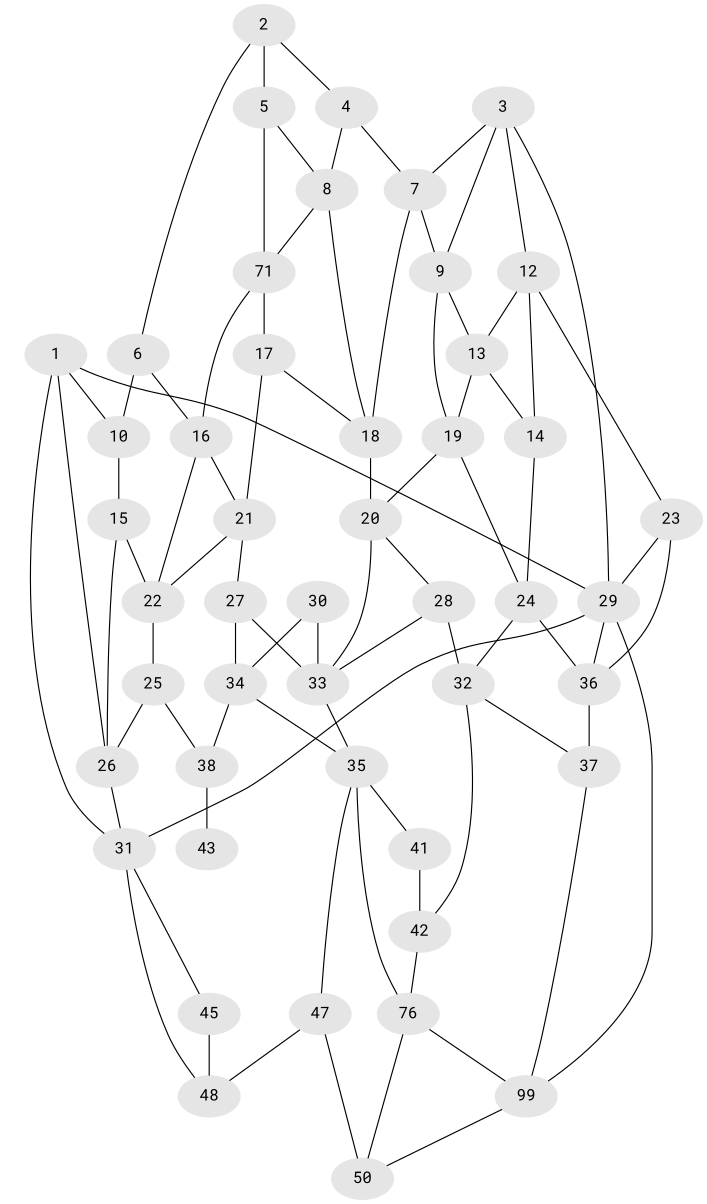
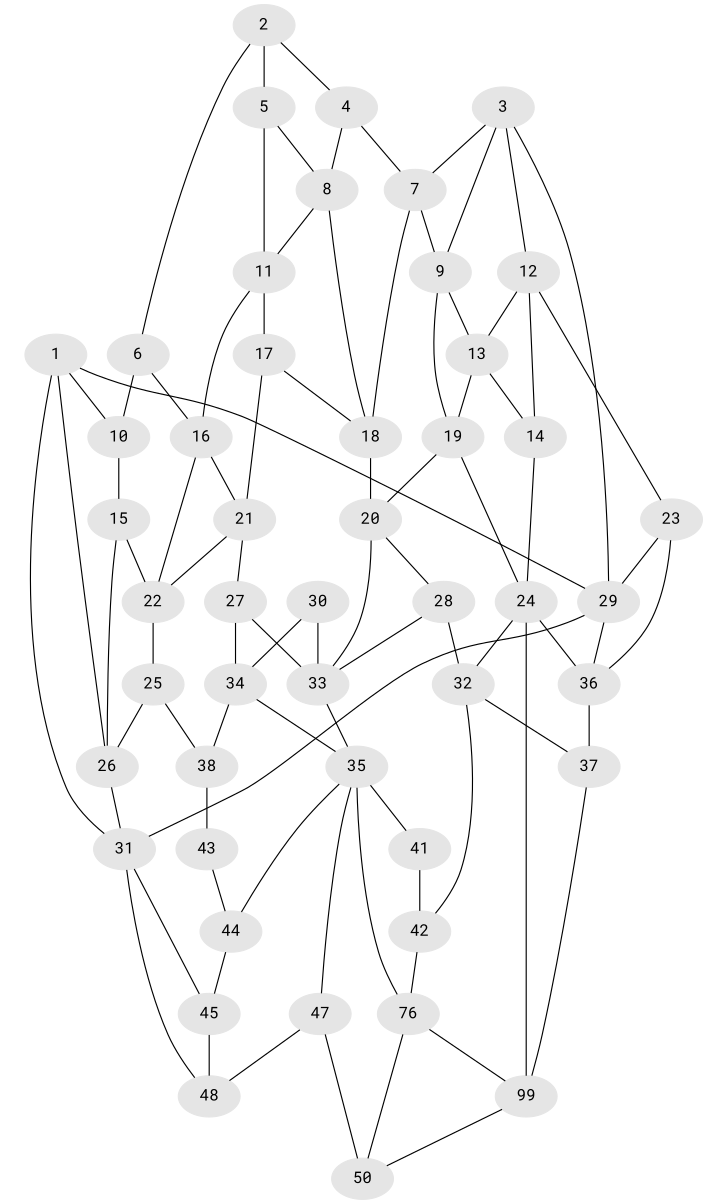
node "71": label "71" -> "11"
edge "29" -- "99": now "24" -- "99"
node "44": added
